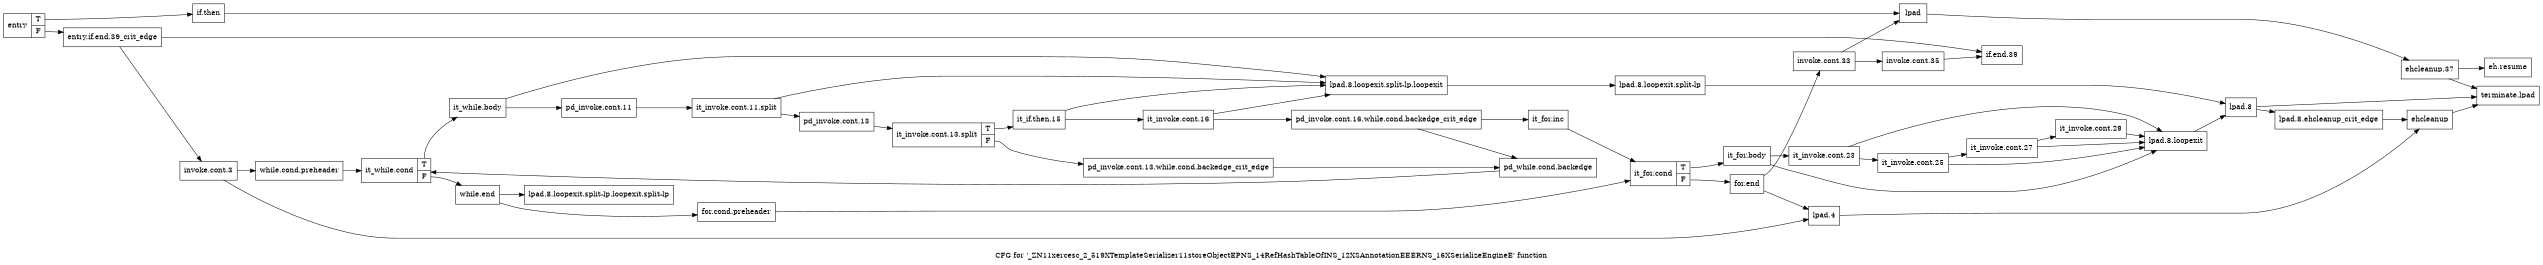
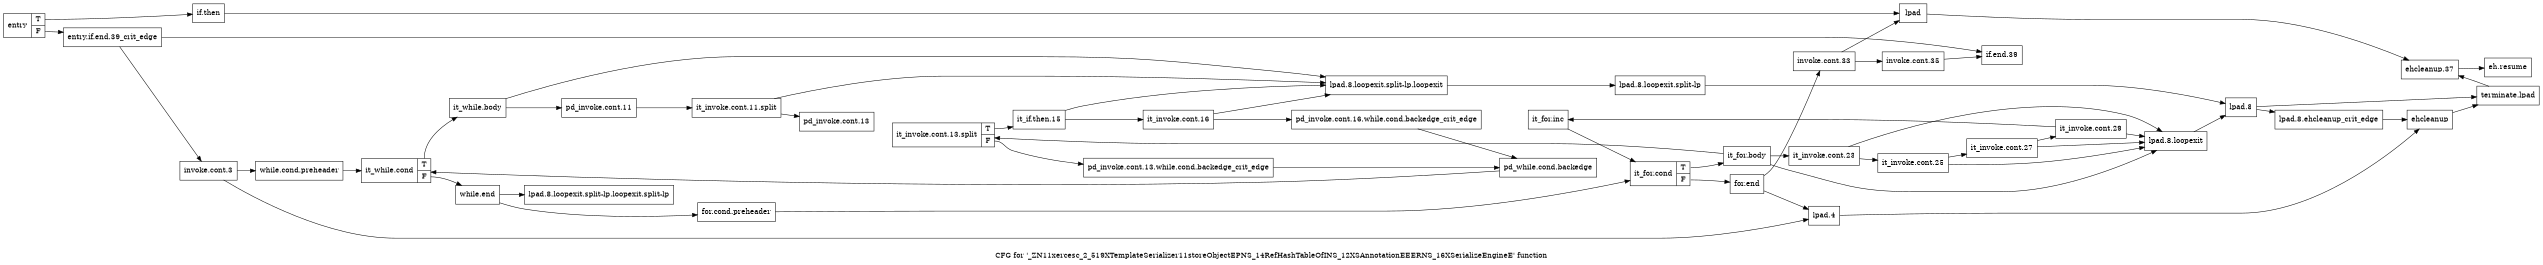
edge "ehcleanup.37" -> "terminate.lpad": reversed
edge "pd_invoke.cont.16.while.cond.backedge_crit_edge" -> "it_for.inc": now "it_invoke.cont.29" -> "it_for.inc"
edge "pd_invoke.cont.13" -> "it_invoke.cont.13.split": now "it_for.body" -> "it_invoke.cont.13.split"
